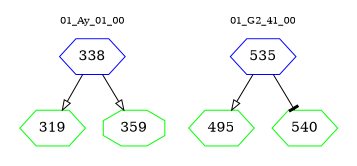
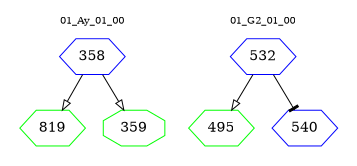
cluster "01_G2_41_00": label "01_G2_41_00" -> "01_G2_01_00"
node "338": label "338" -> "358"
node "535": label "535" -> "532"
node "319": label "319" -> "819"
node "540": color green -> blue
